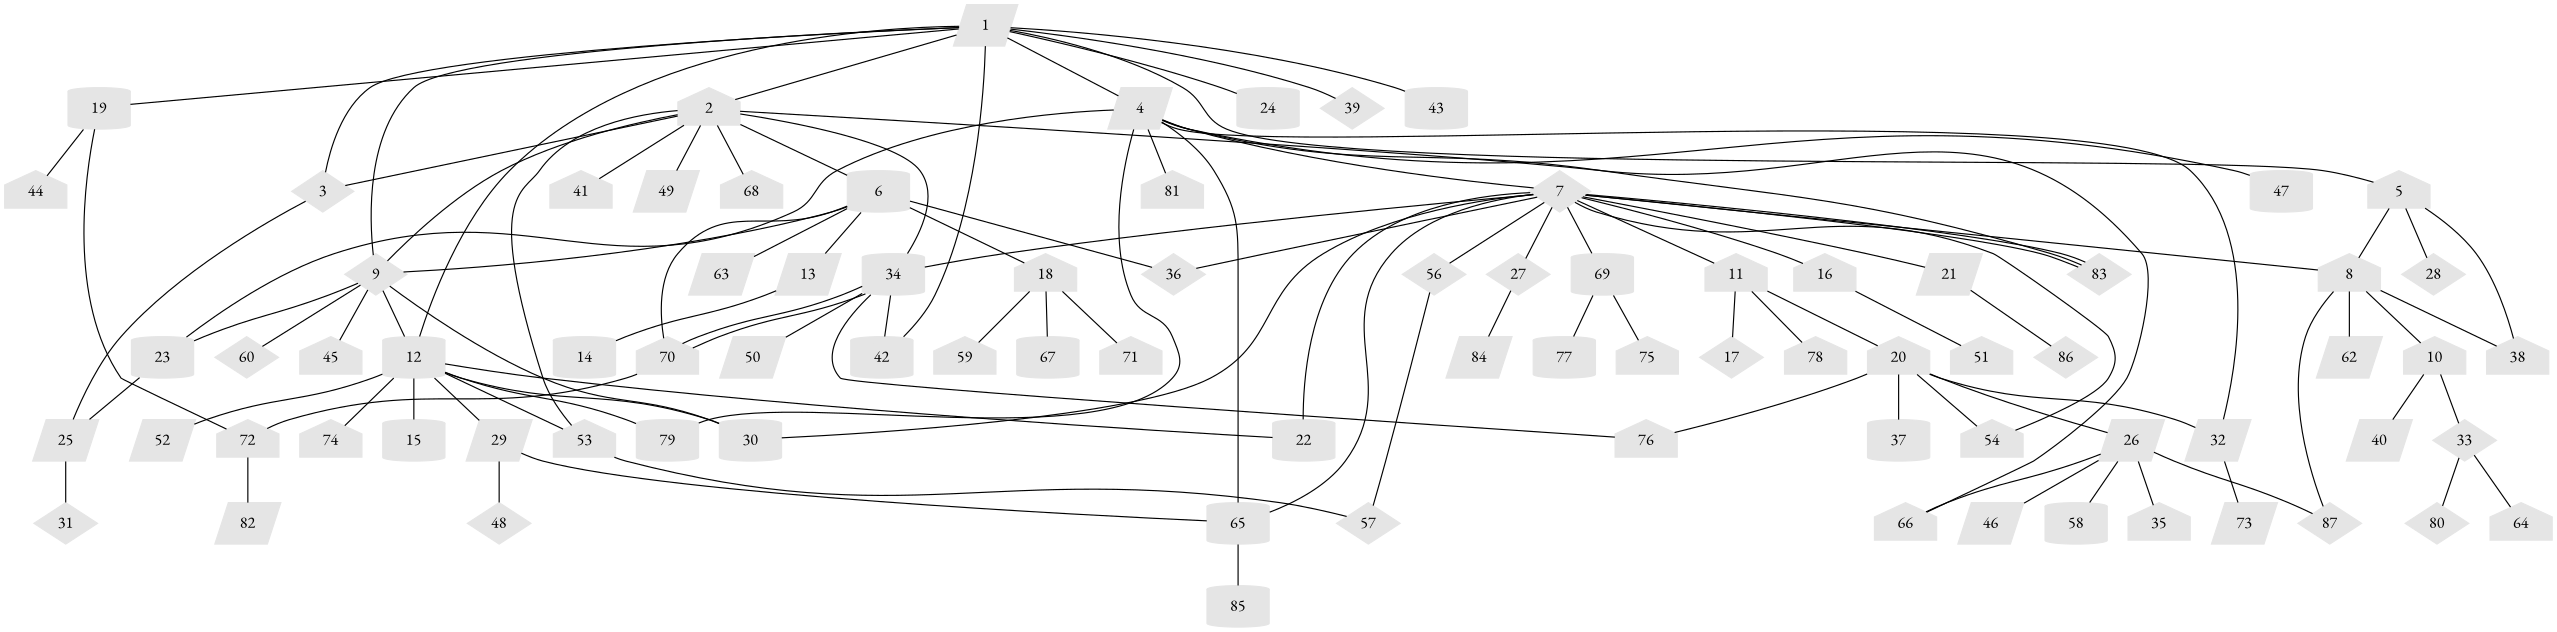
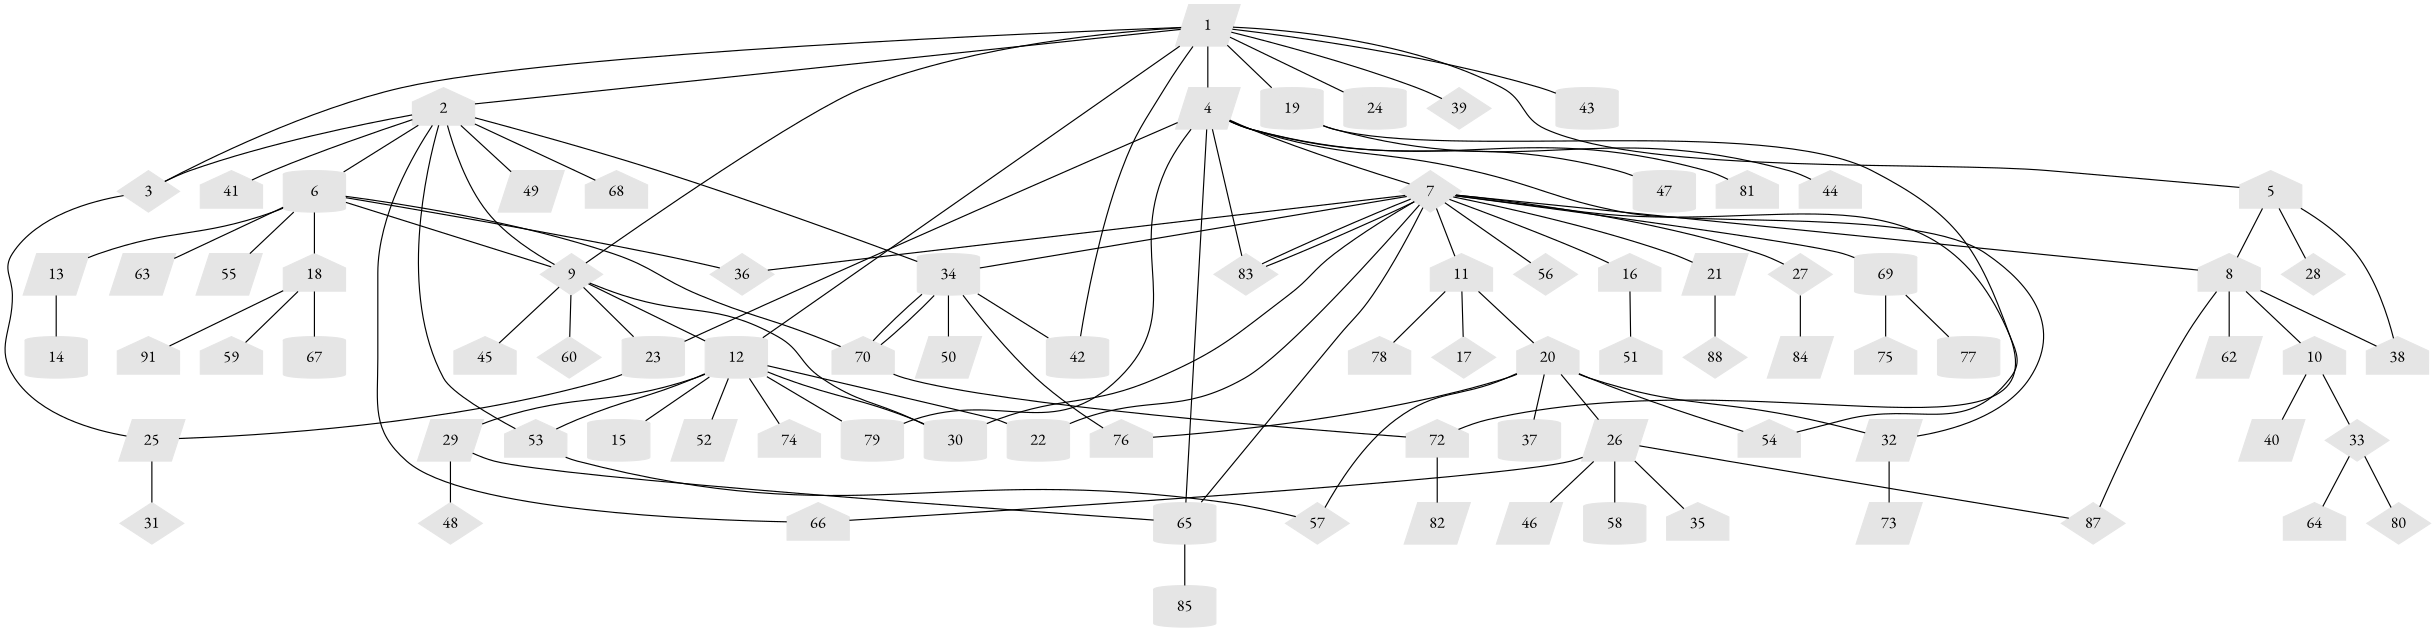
node "55": added
node "71": label "71" -> "91"
node "86": label "86" -> "88"
edge "56" -- "57": now "20" -- "57"
